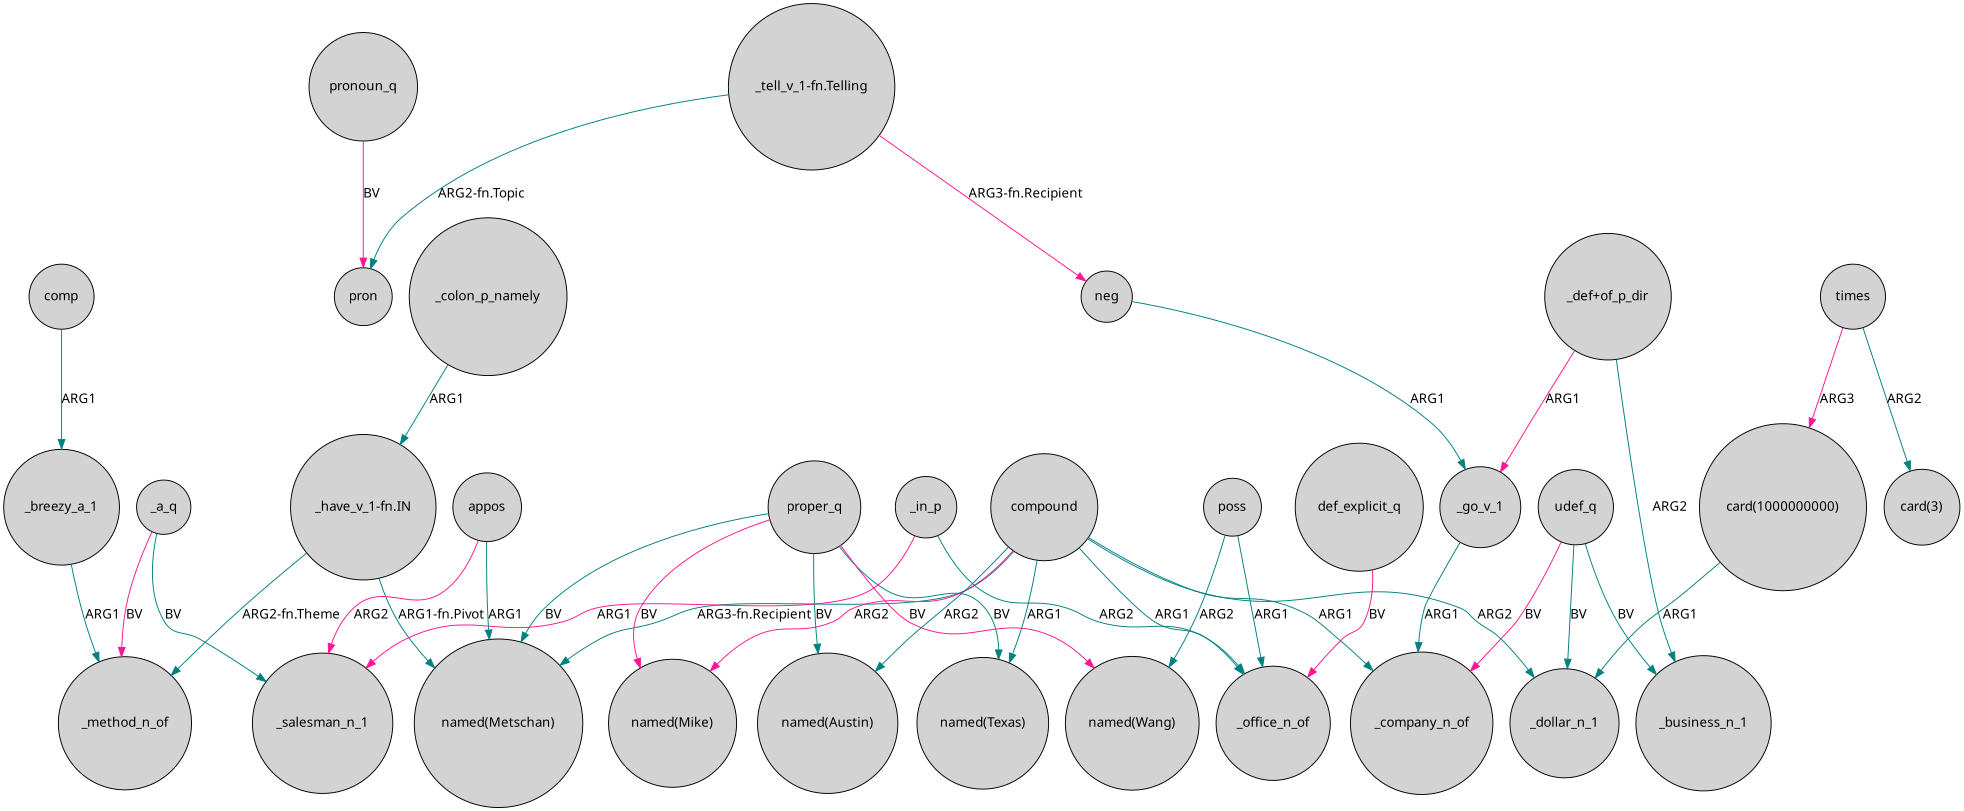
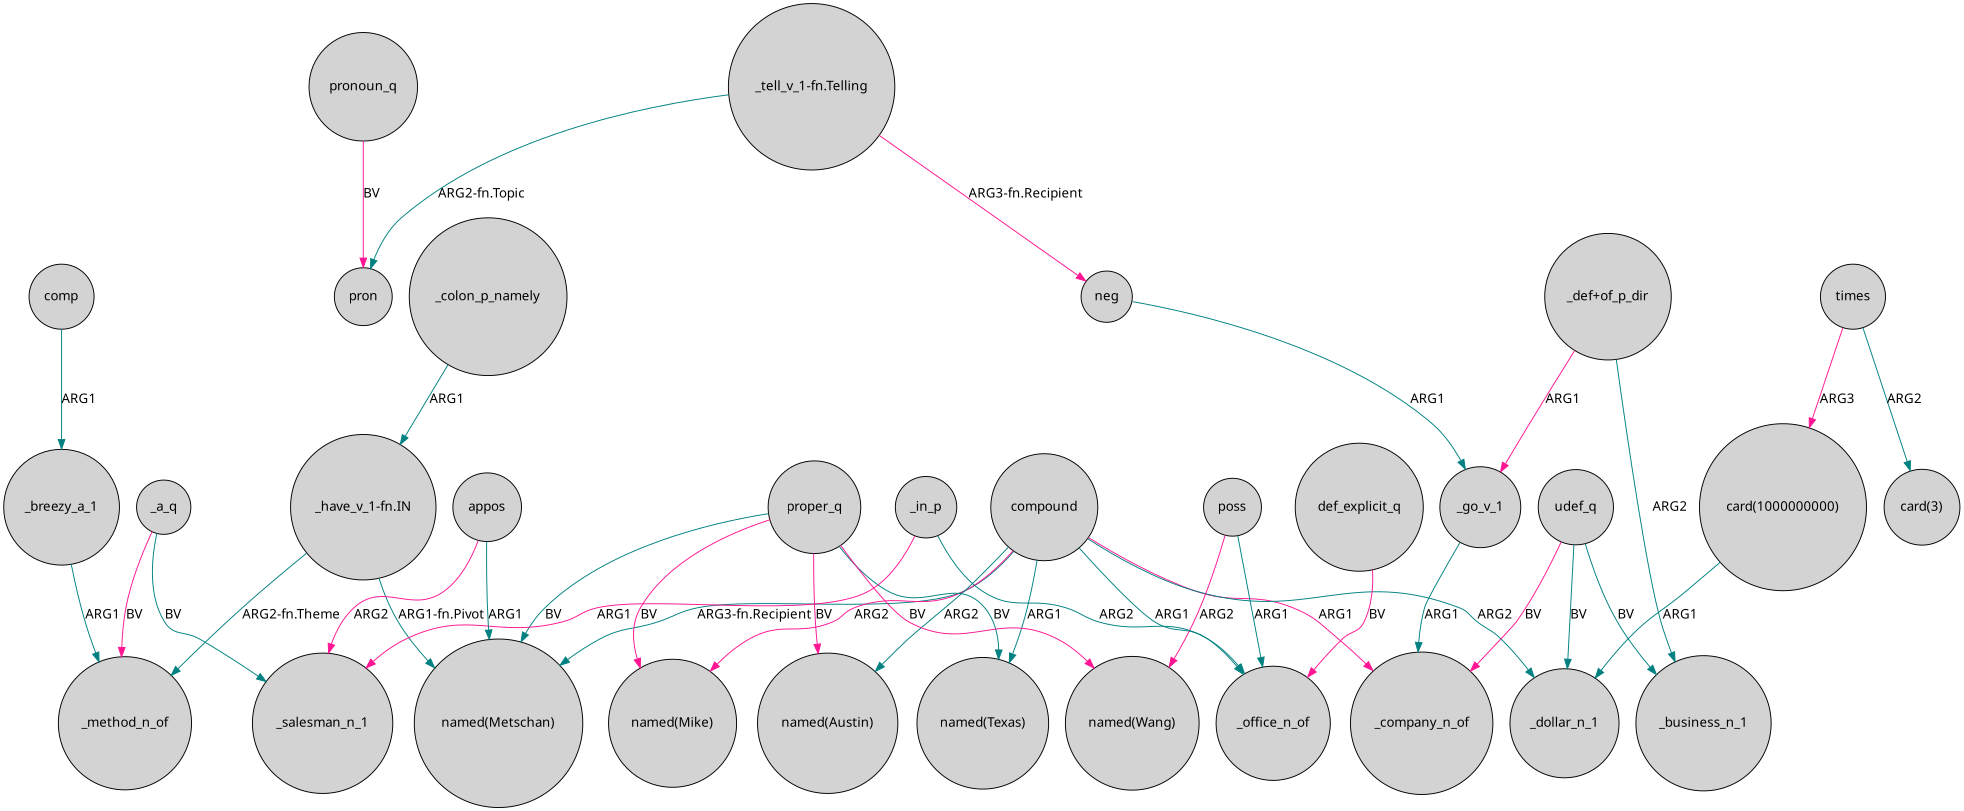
edge "proper_q" -> "named(Austin)": color teal -> deeppink
edge "poss" -> "named(Wang)": color teal -> deeppink
edge "compound" -> "_company_n_of": color teal -> deeppink
